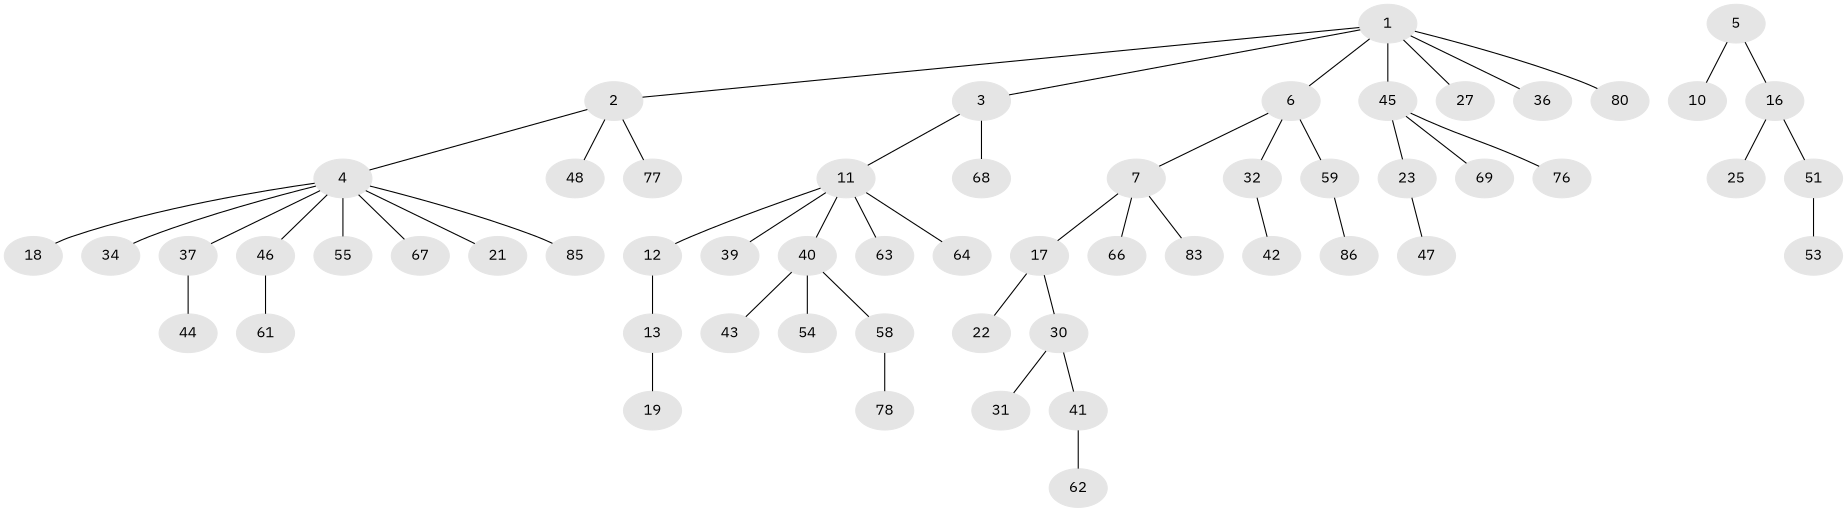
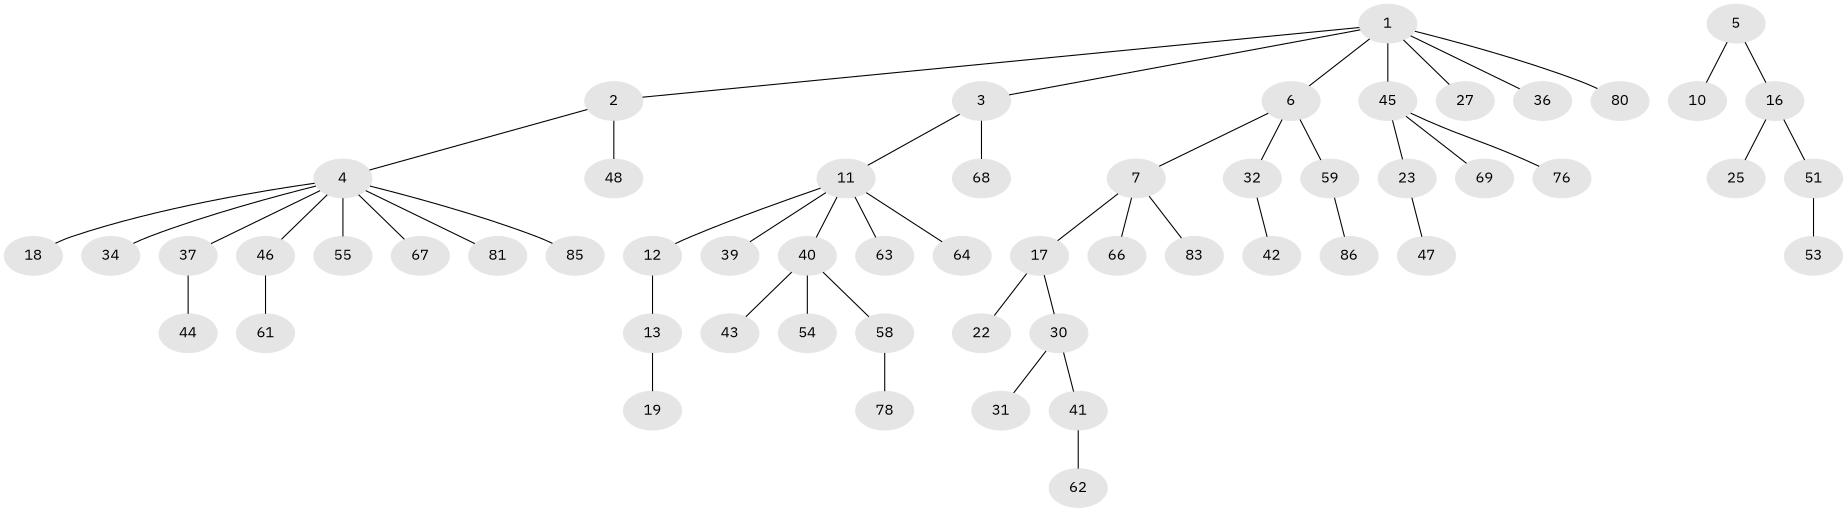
node "77": removed
node "21": label "21" -> "81"
